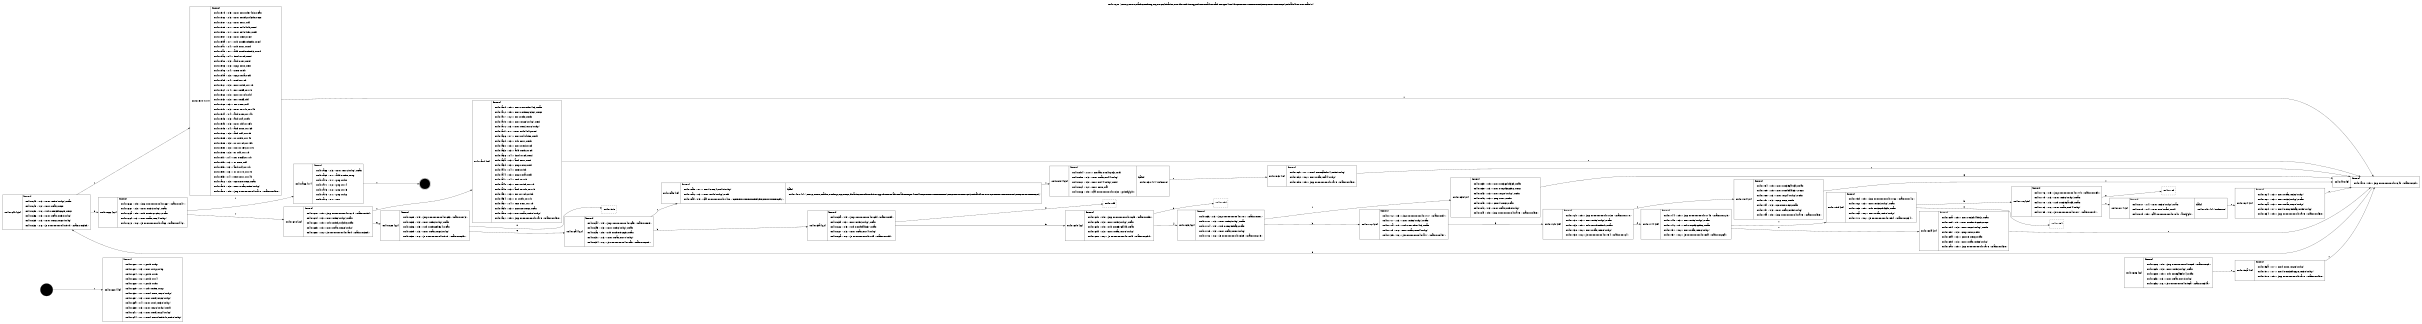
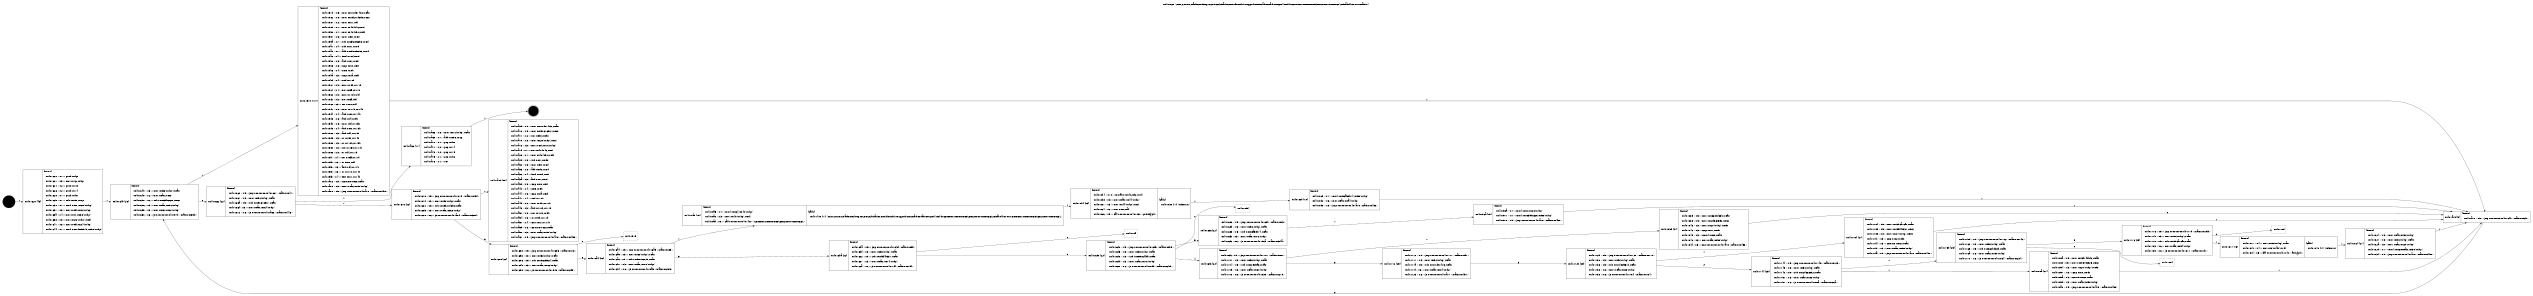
edge "0x401a0d [89]" -> "0x401a7e [5]": removed, label "1"
edge "0x401620 [43]" -> "0x40164b [23]": added, label "1"
edge "0x4016d0 [22]" -> "0x4016e6 [22]": added, label "5"
